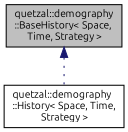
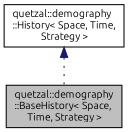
edge "quetzal::demography ::History< Space, Time, Strategy >" -> "quetzal::demography ::BaseHistory< Space, Time, Strategy >": reversed
